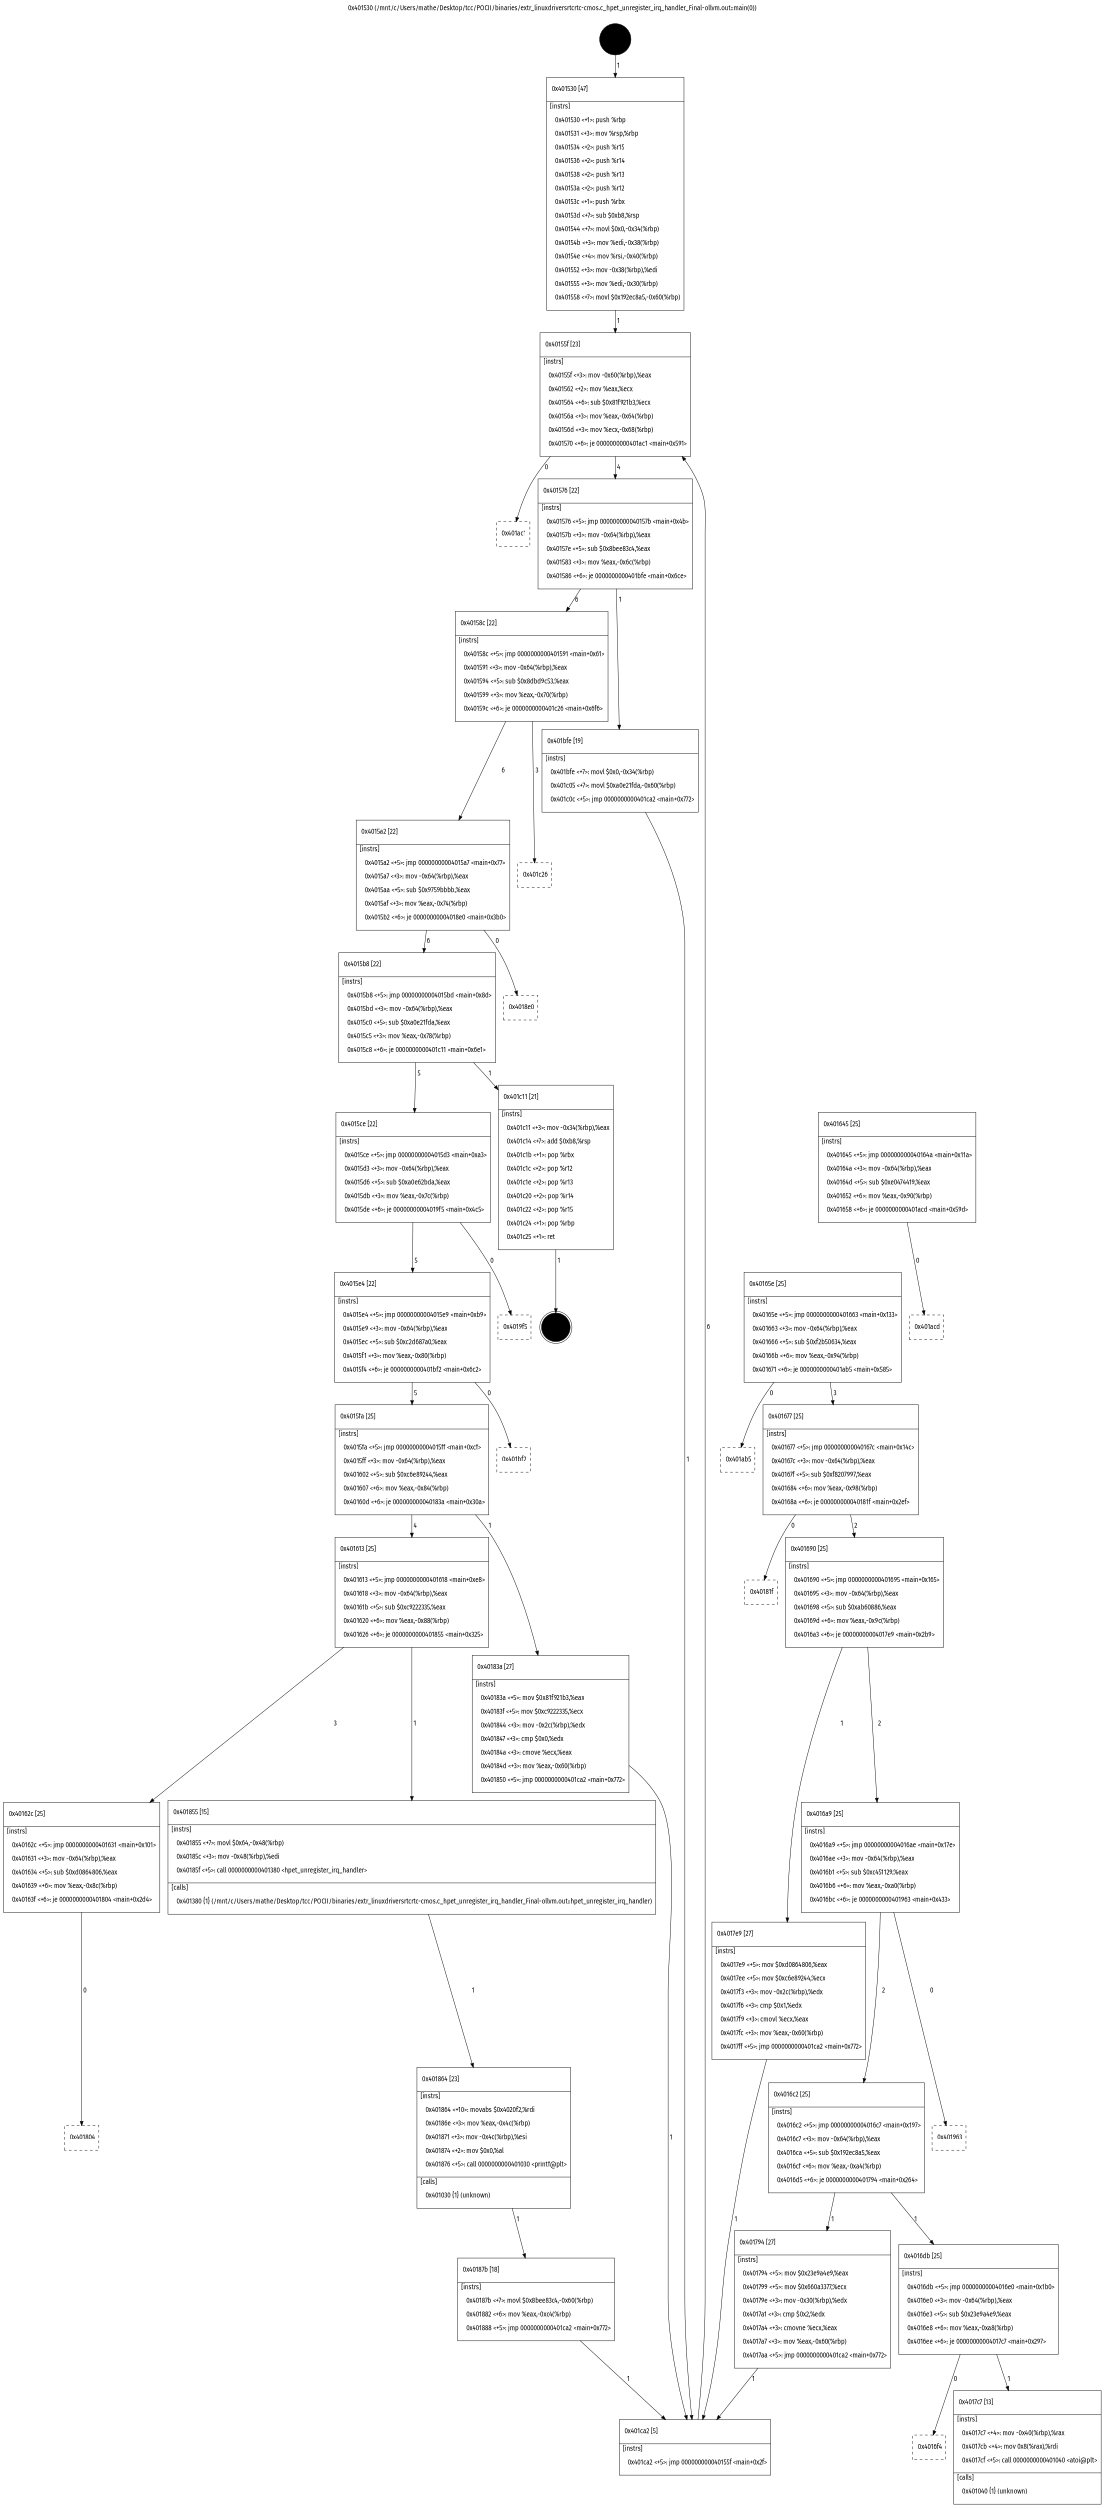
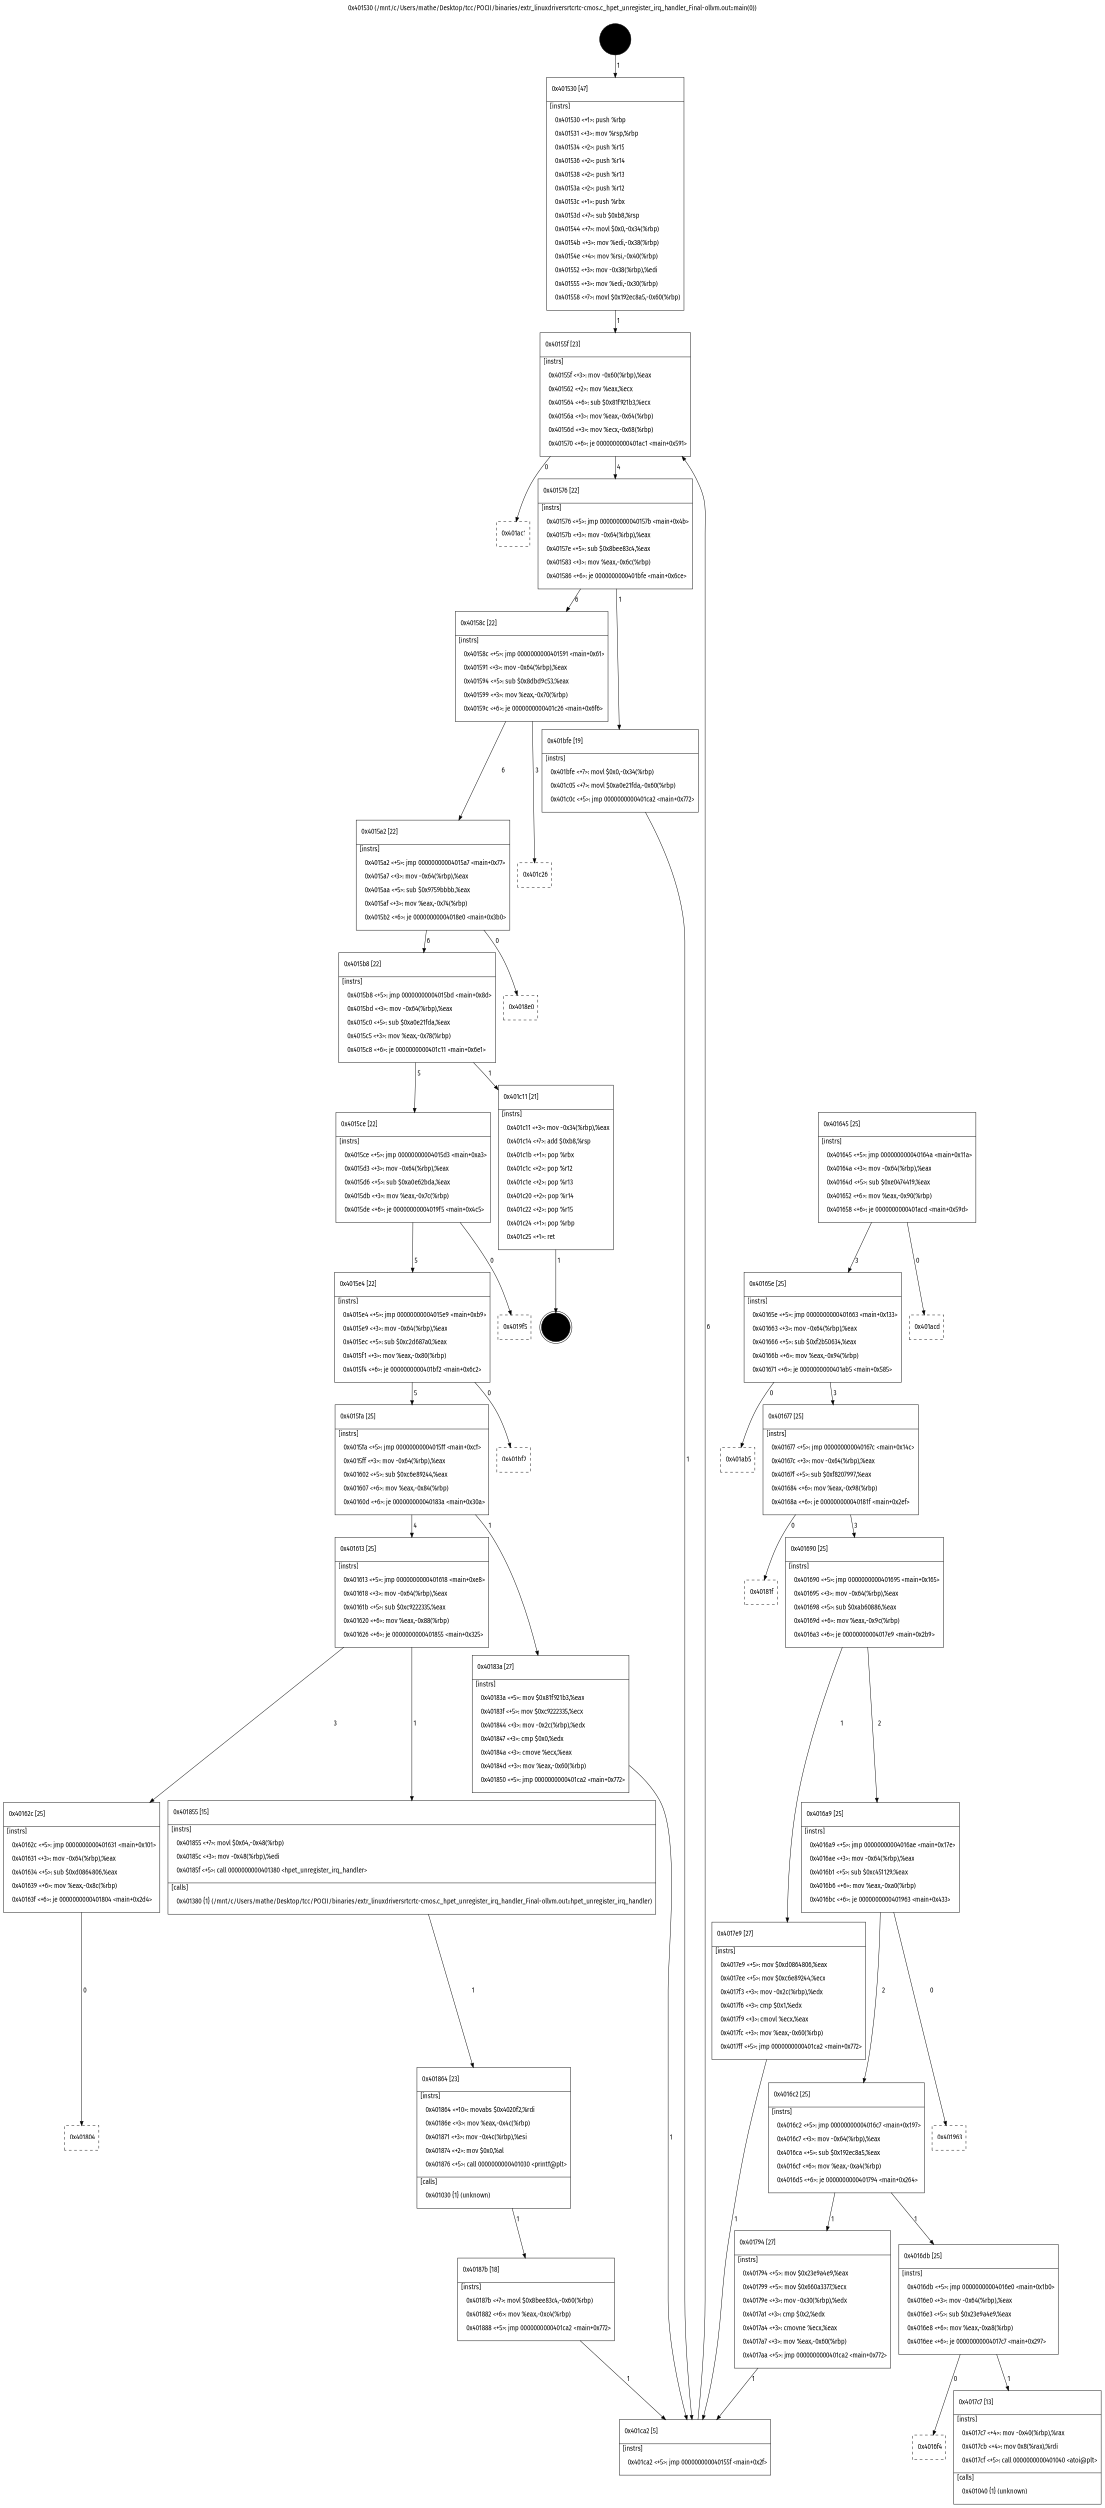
edge "0x401645 [25]" -> "0x40165e [25]": added, label "3"
edge "0x401677 [25]" -> "0x401690 [25]": label " 2" -> " 3"
